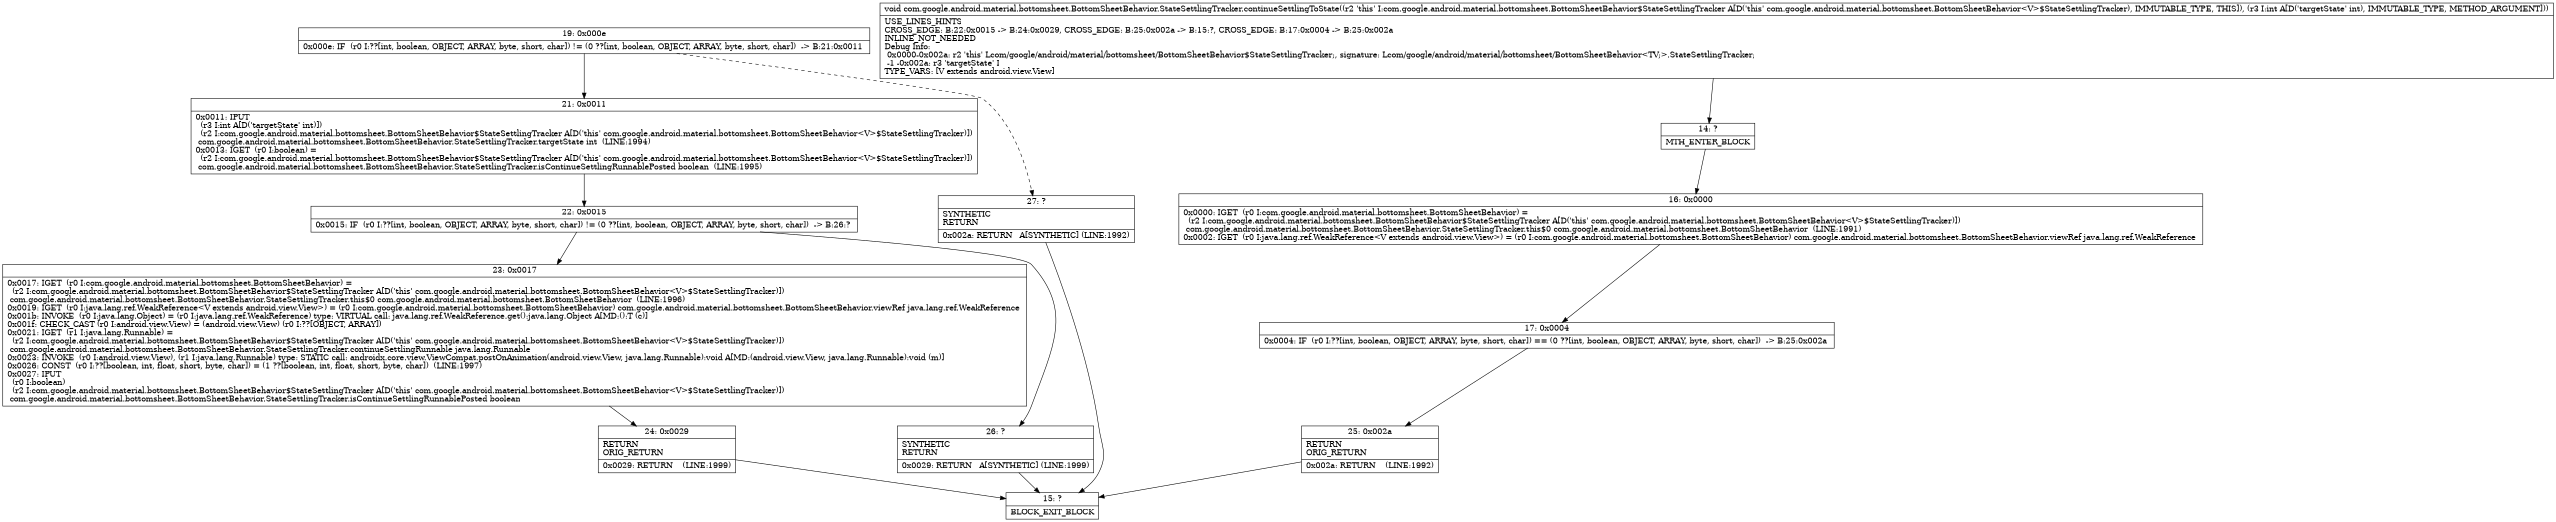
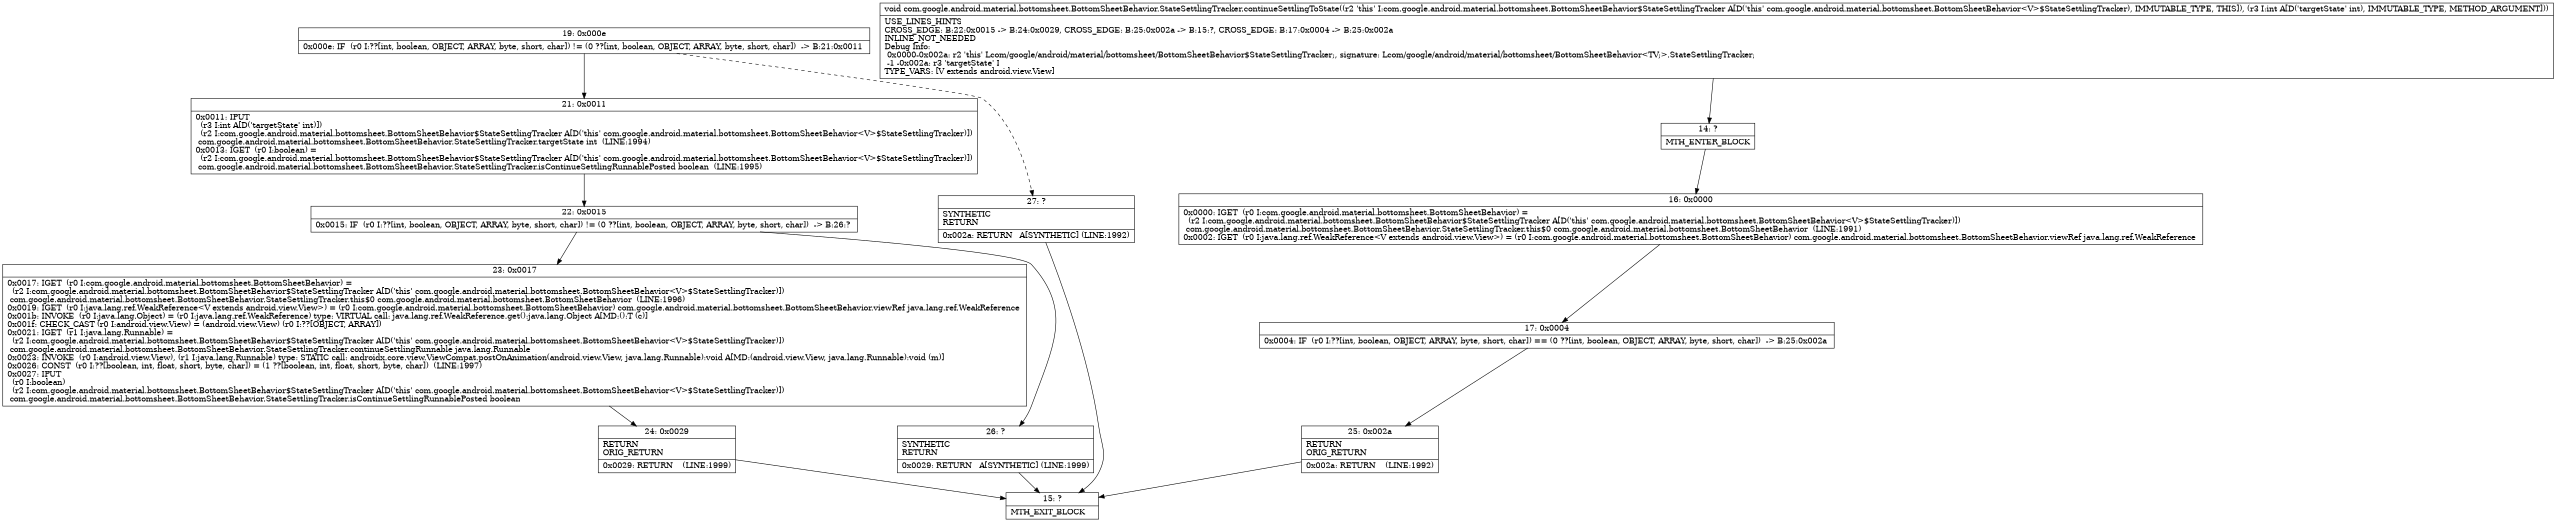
node "15: ?": text "BLOCK_EXIT_BLOCK" -> "MTH_EXIT_BLOCK"
